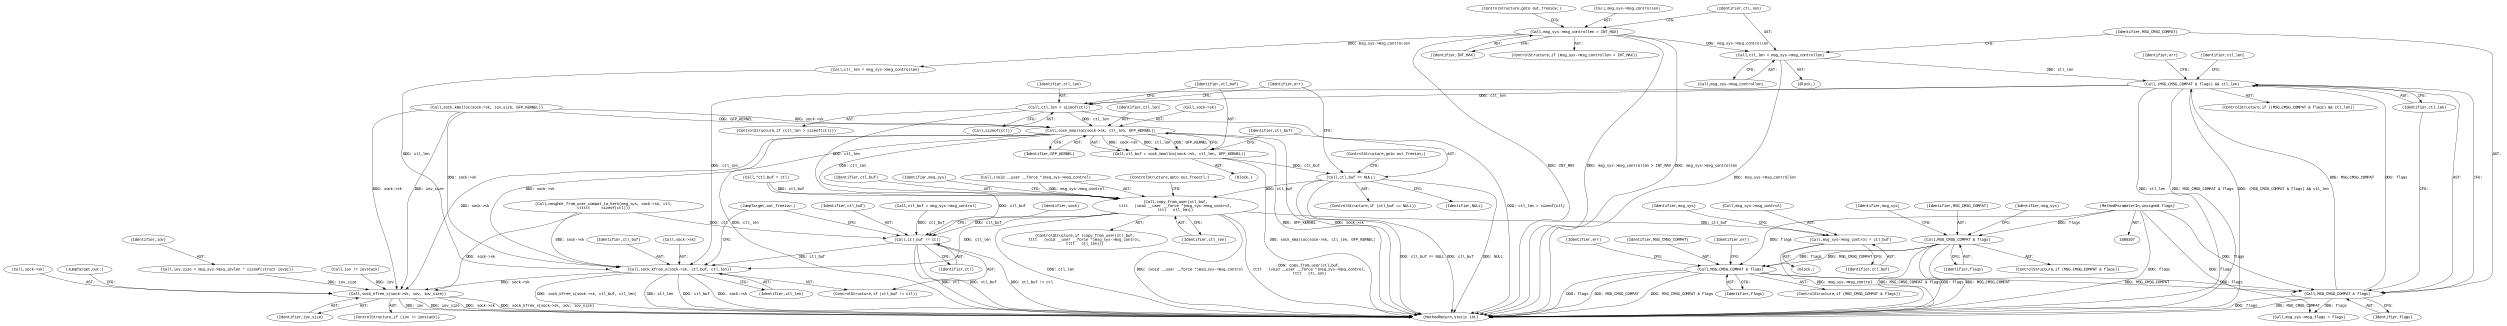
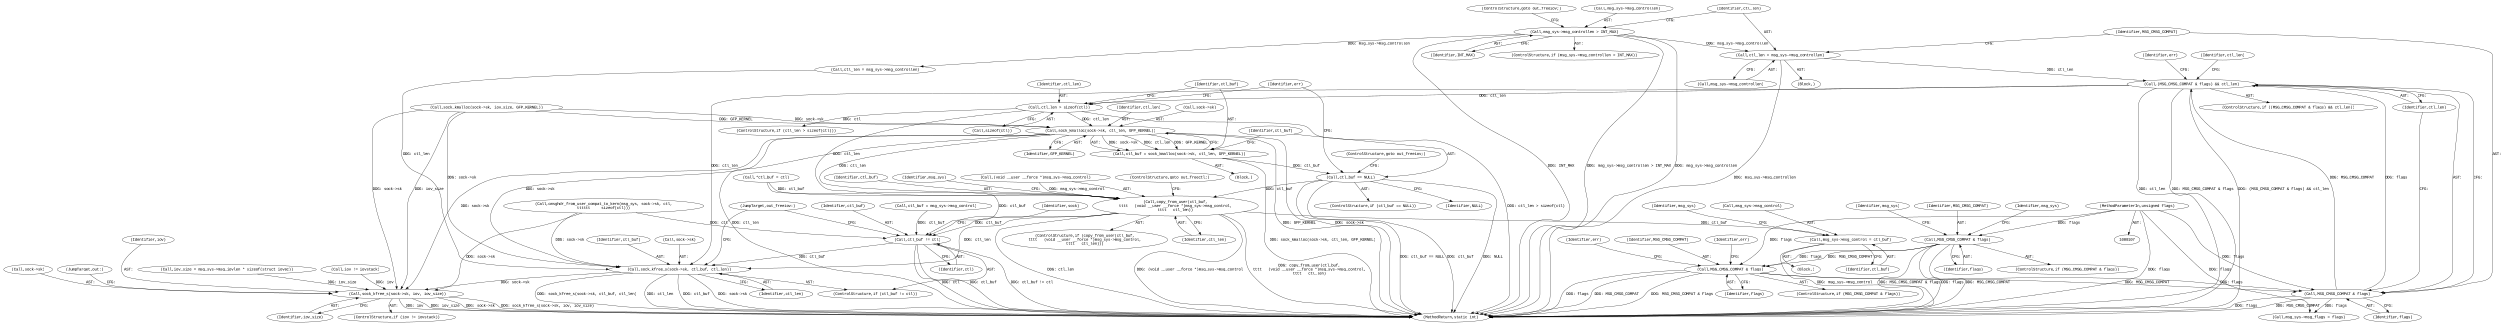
edge "(Call,ctl_len > sizeof(ctl))" -> "(ControlStructure,if (ctl_len > sizeof(ctl)))": label "AST: " -> "DDG: ctl"
edge "(Identifier,iov)" -> "(Call,iov_size = msg_sys->msg_iovlen * sizeof(struct iovec))": now "(Identifier,iov)" -> "(Call,sock_kfree_s(sock->sk, iov, iov_size))"
edge "(Call,sock_kfree_s(sock->sk, iov, iov_size))" -> "(Identifier,iov_size)": label "AST: " -> "CFG: "
